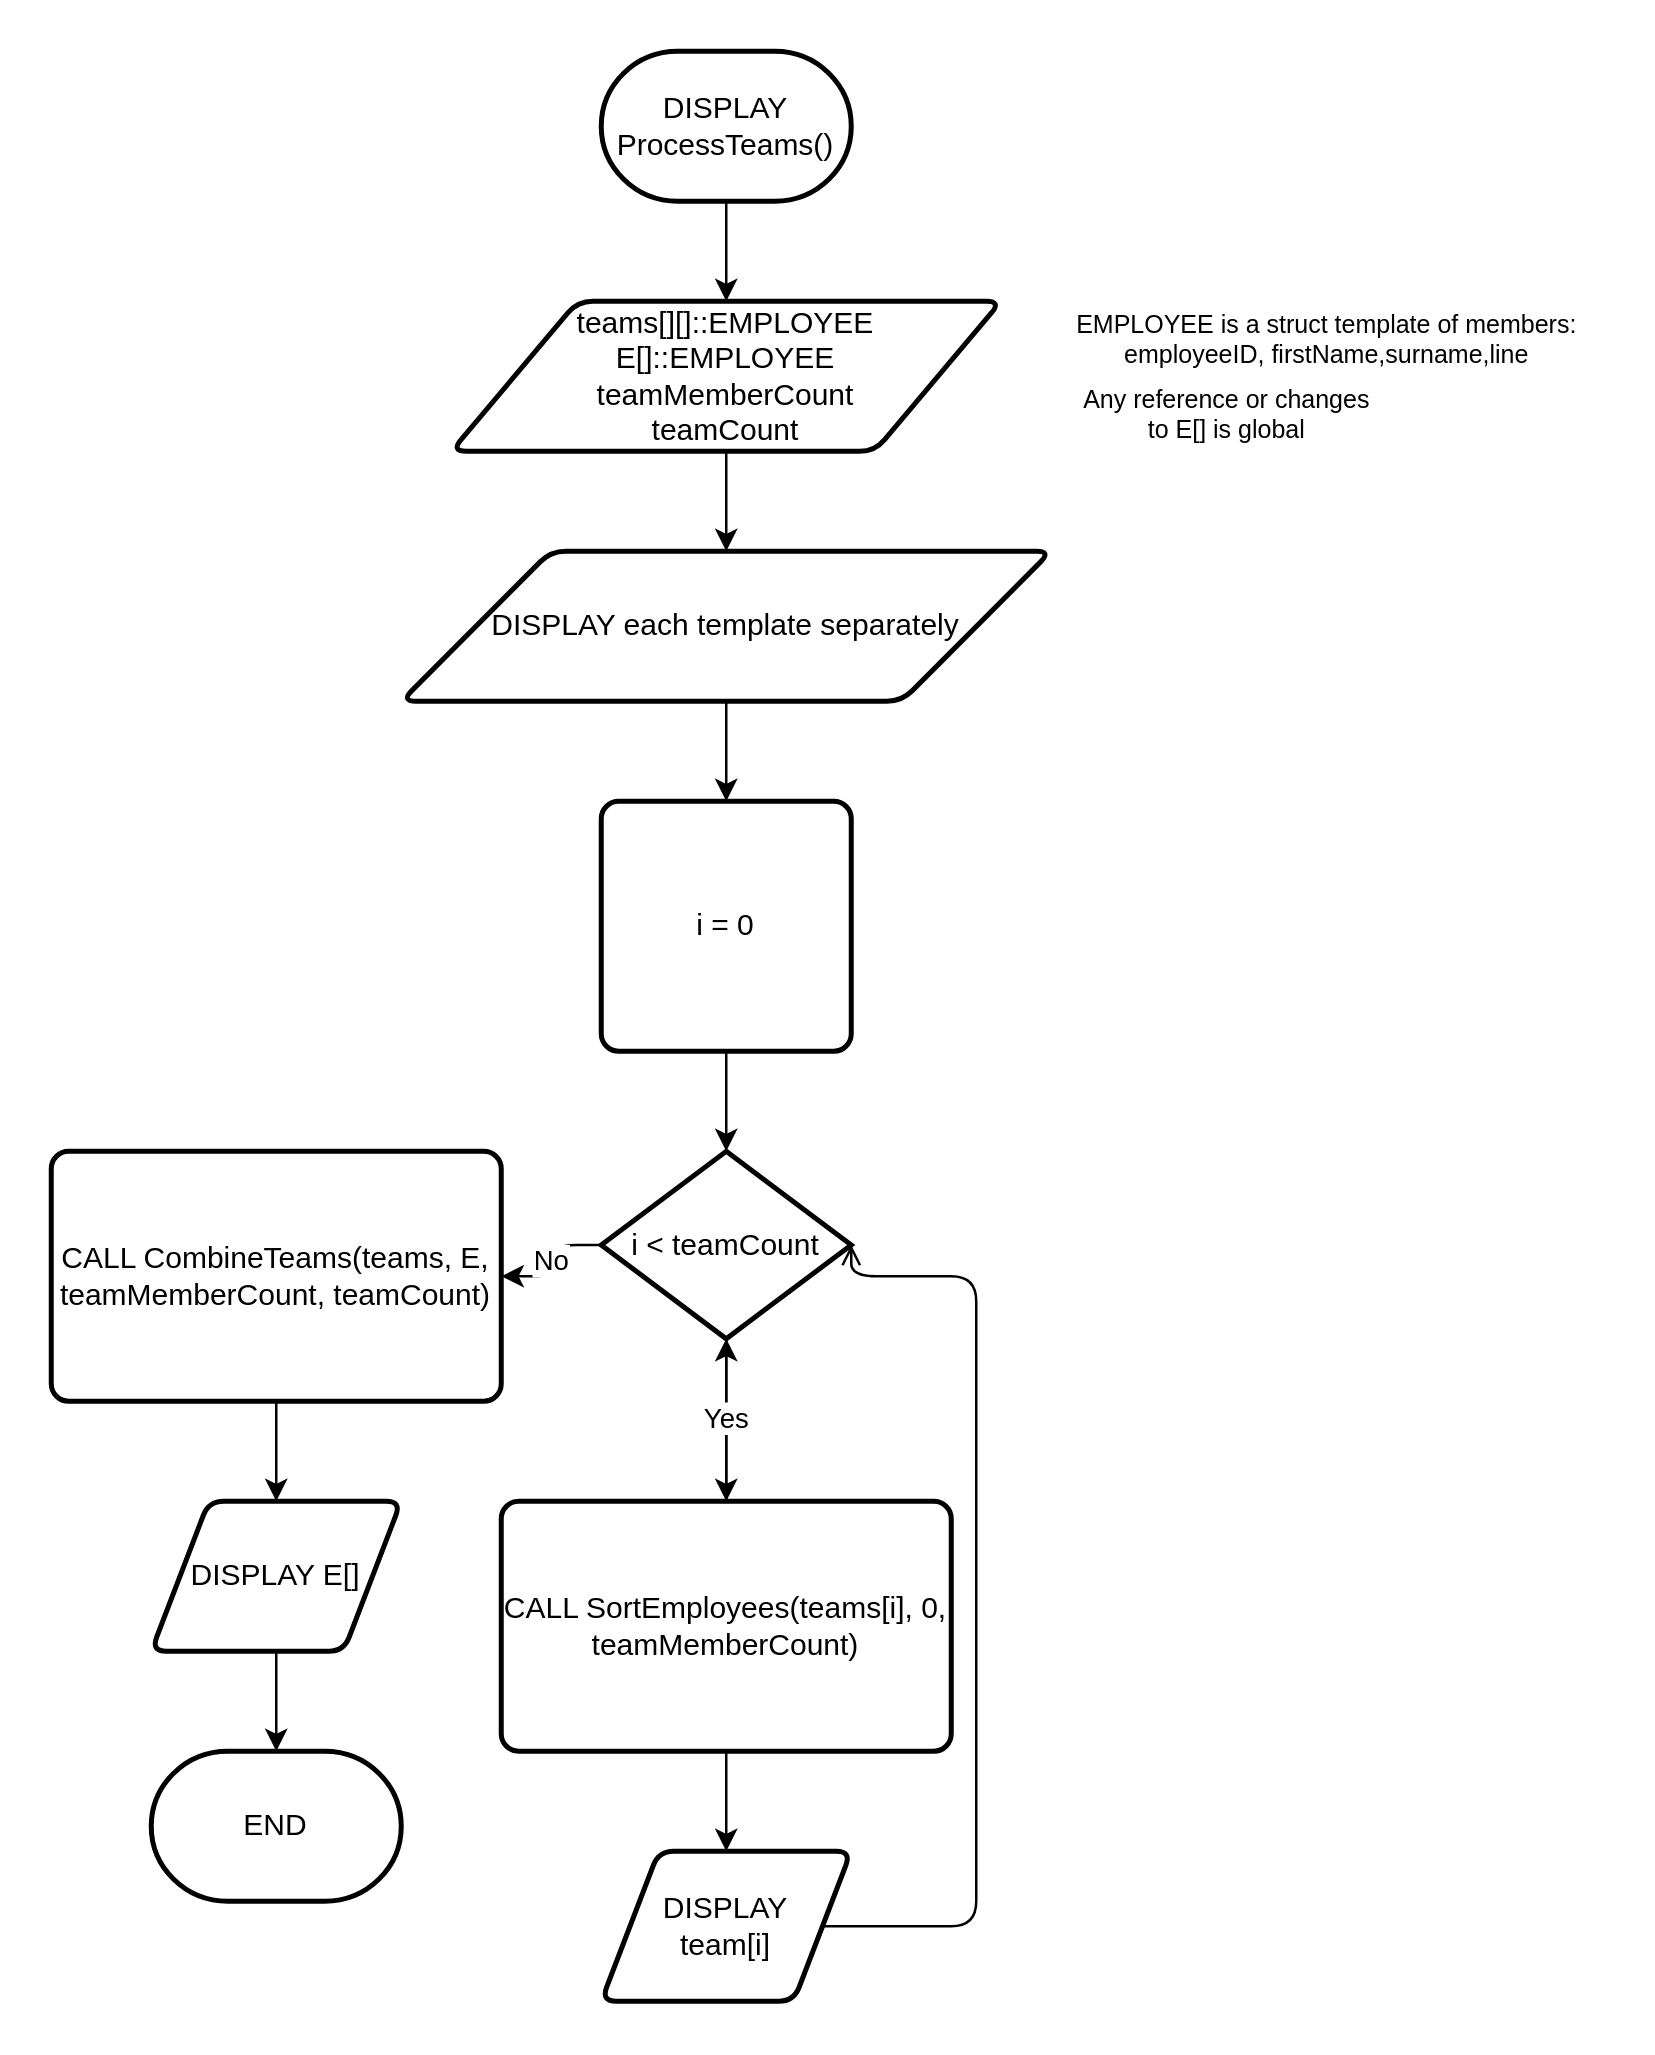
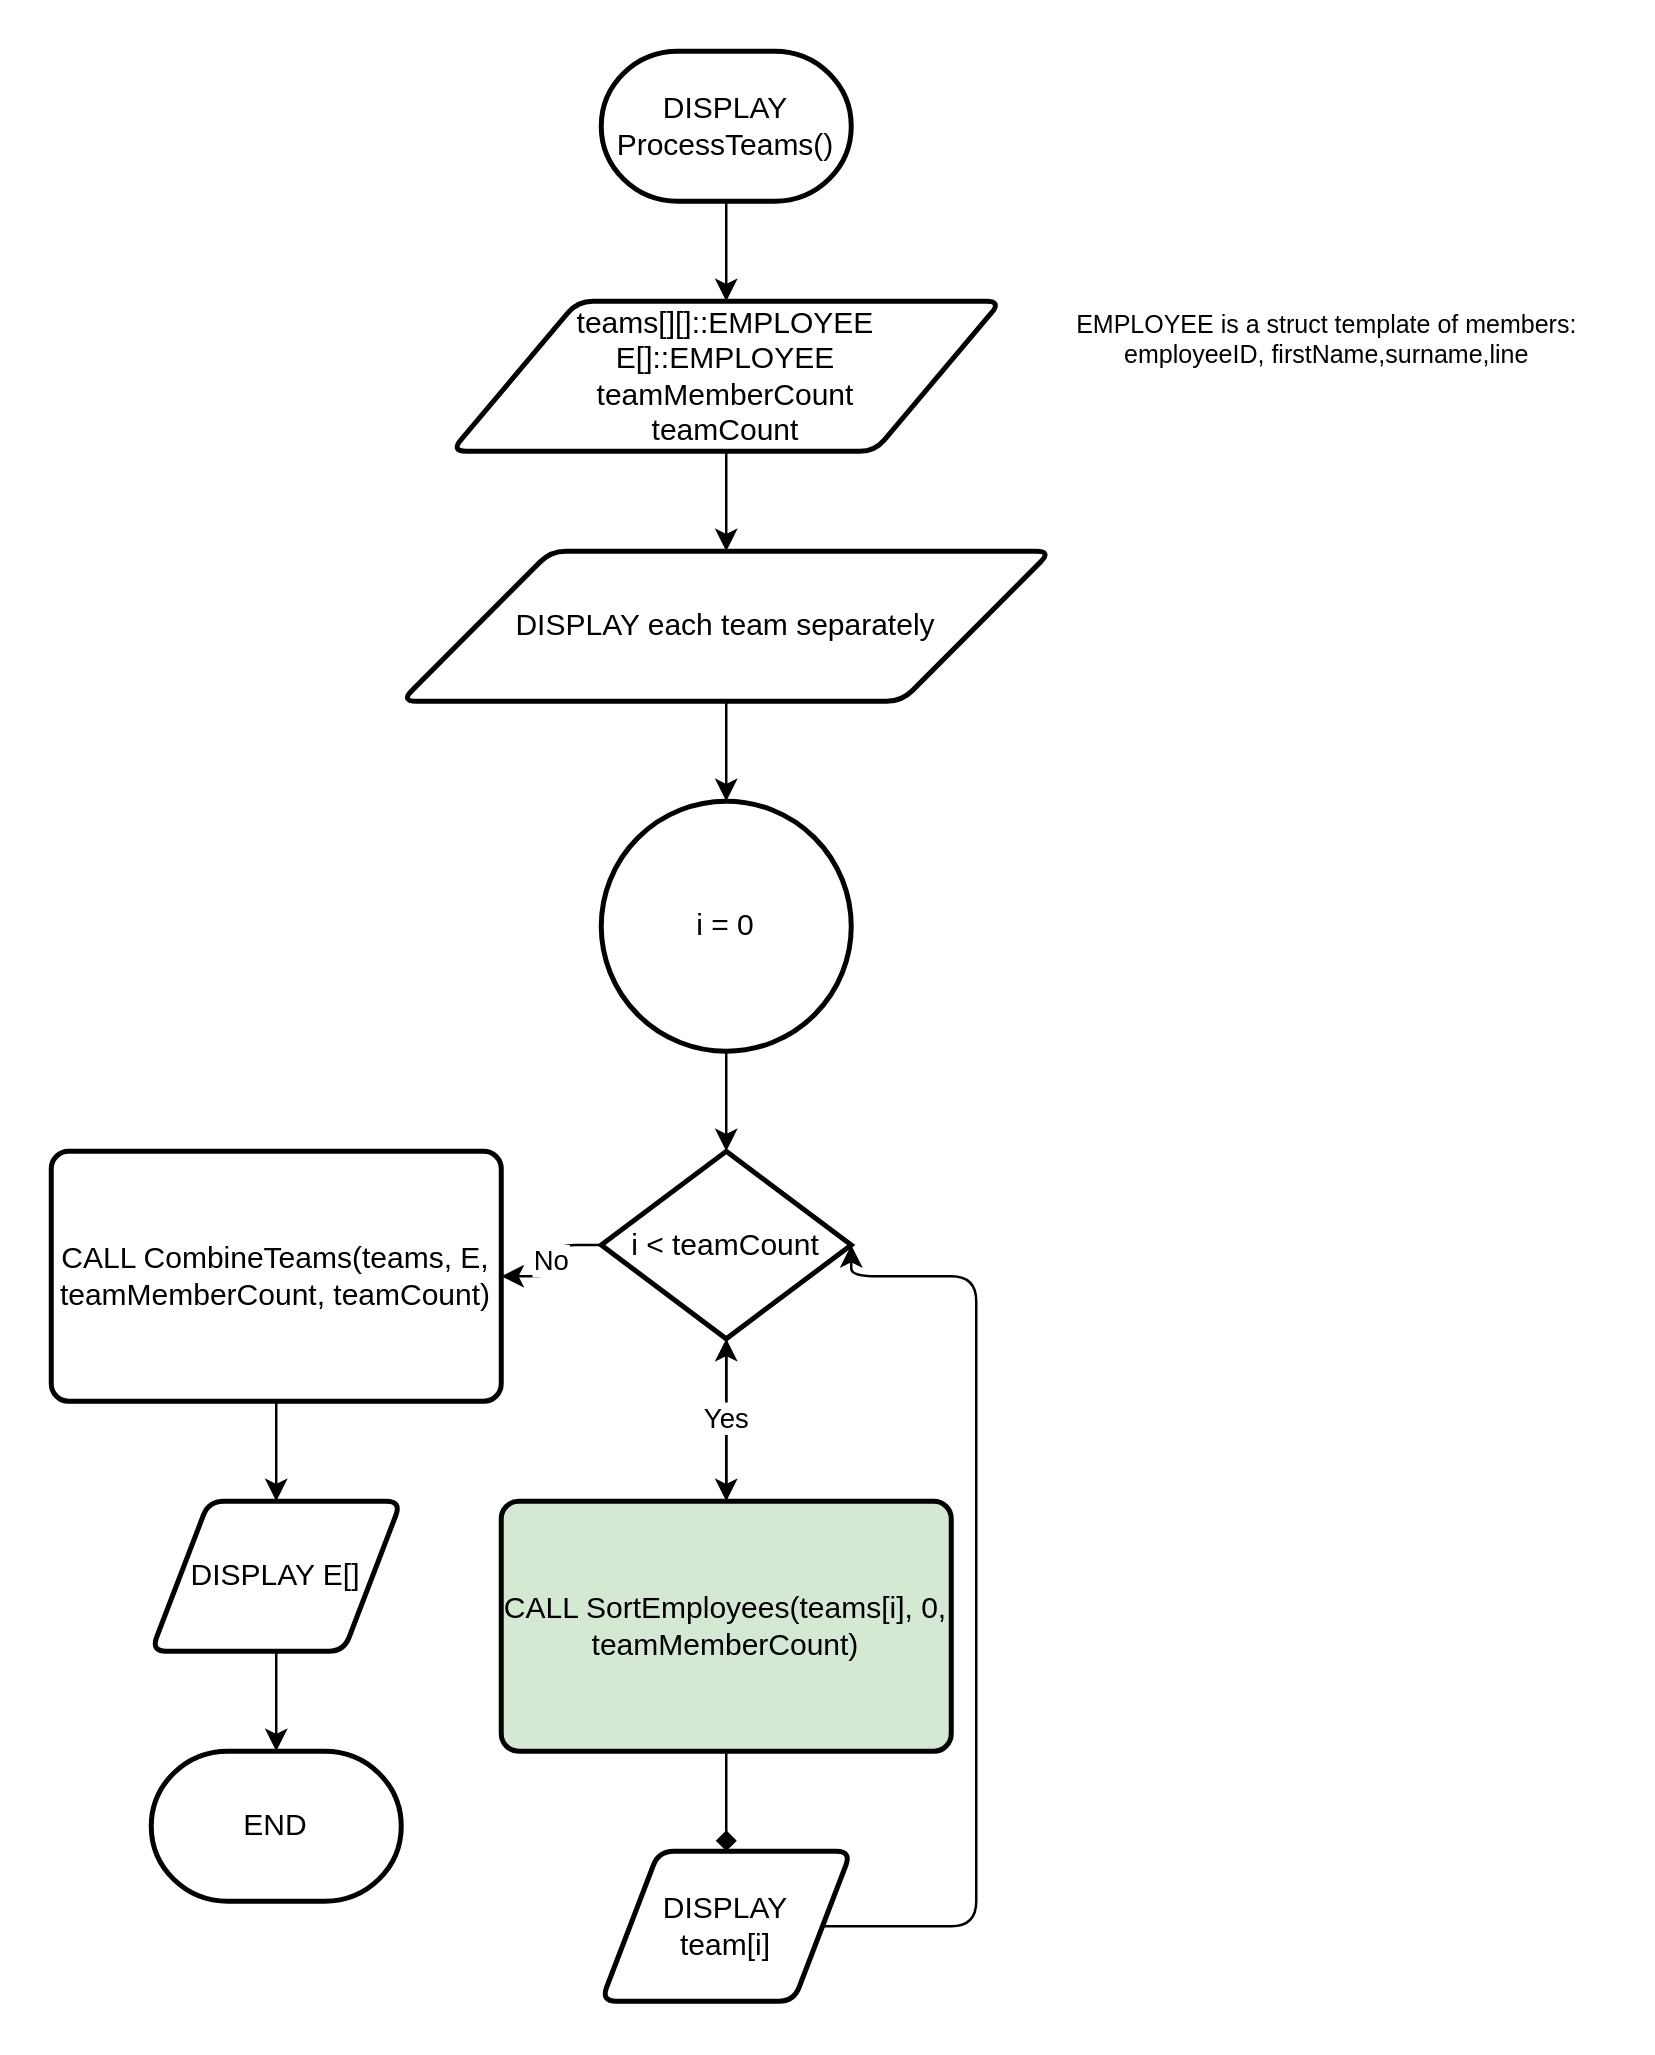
node "Any reference or changes to E[] is global": removed
node "DISPLAY each template separately": label "DISPLAY each template separately" -> "DISPLAY each team separately"
node "i = 0": shape rounded rectangle -> ellipse
edge "DISPLAY team[i]" -> "i < teamCount": arrowhead open -> classic
node "CALL SortEmployees(teams[i], 0, teamMemberCount)": fillcolor #ffffff -> #d5e8d4
edge "CALL SortEmployees(teams[i], 0, teamMemberCount)" -> "DISPLAY team[i]": arrowhead classic -> diamond
